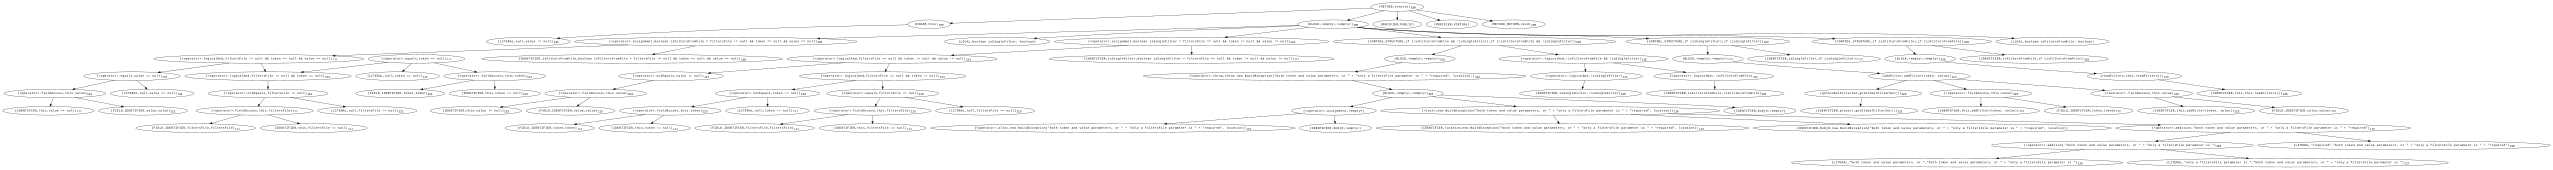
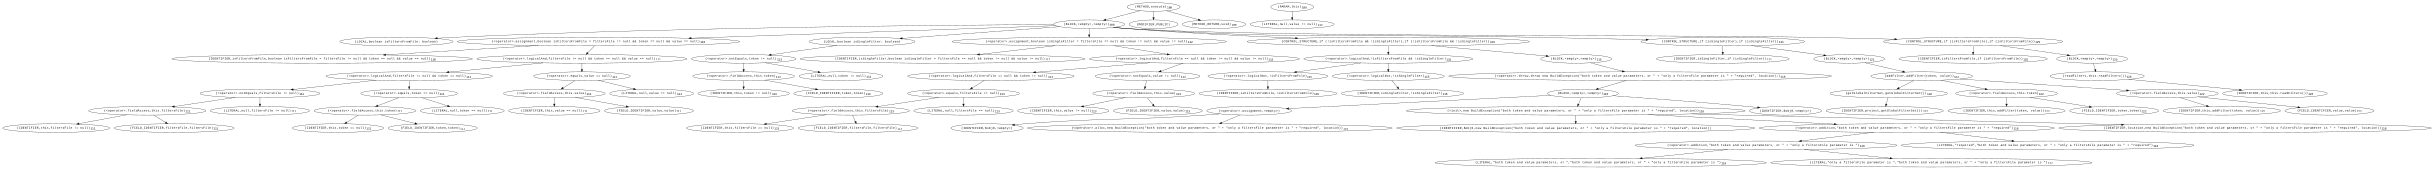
edge "(METHOD,execute)" -> "(PARAM,this)": removed
node "(MODIFIER,VIRTUAL)": removed
edge "(<operator>.equals,token == null)" -> "(<operator>.logicalAnd,filtersFile != null && token == null)": reversed
edge "(<operator>.logicalAnd,filtersFile == null && token != null)" -> "(<operator>.notEquals,token != null)": now "(LOCAL,boolean isSingleFilter: boolean)" -> "(<operator>.notEquals,token != null)"
